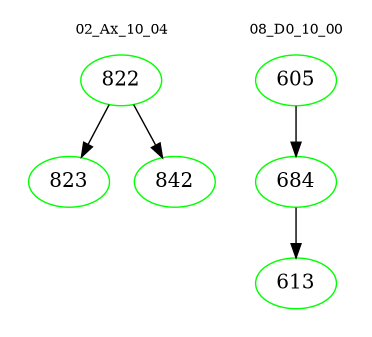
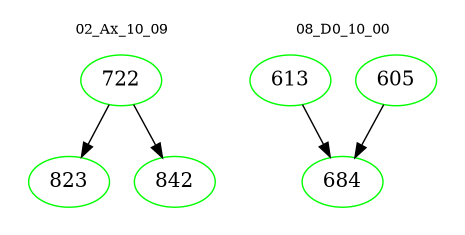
cluster "02_Ax_10_04": label "02_Ax_10_04" -> "02_Ax_10_09"
node "822": label "822" -> "722"
edge "684" -> "613": reversed
